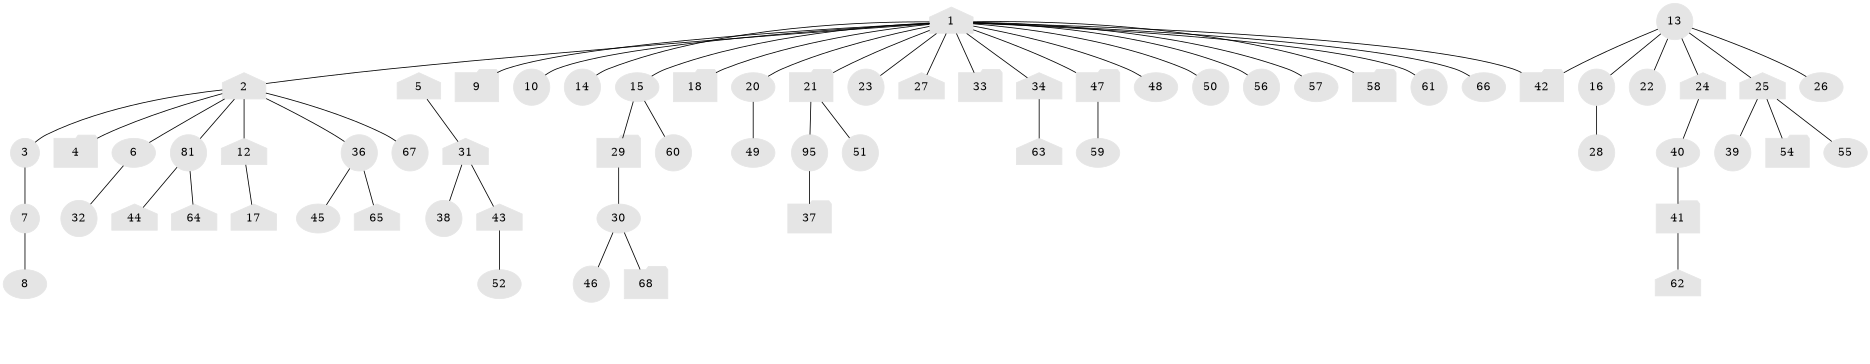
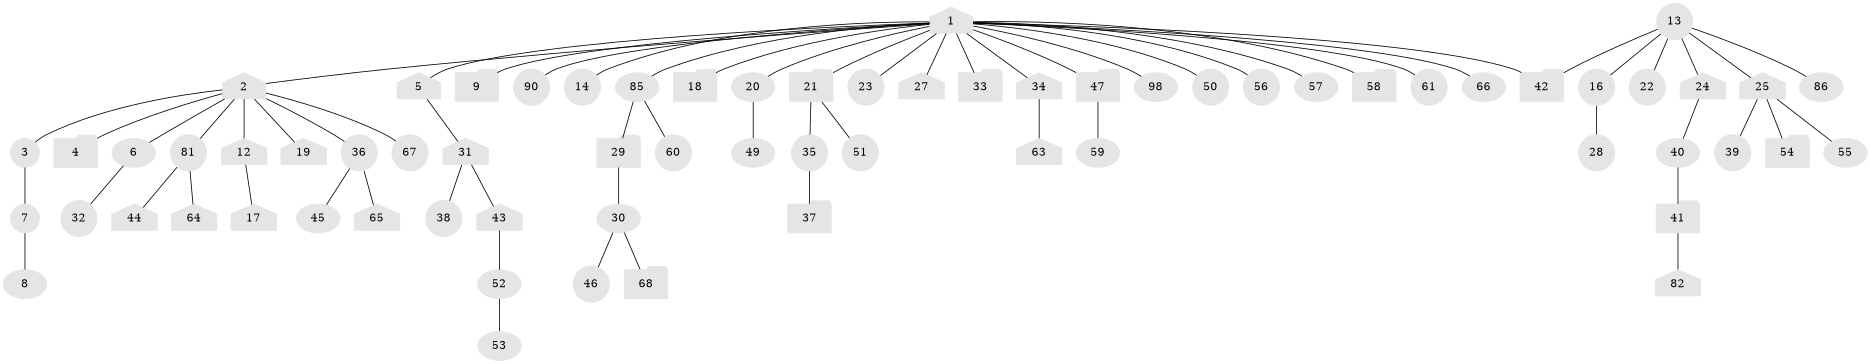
edge "1" -- "5": added
node "10": label "10" -> "90"
node "15": label "15" -> "85"
node "48": label "48" -> "98"
node "26": label "26" -> "86"
node "19": added
node "95": label "95" -> "35"
node "62": label "62" -> "82"
node "53": added
